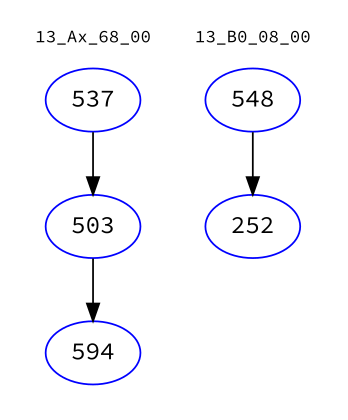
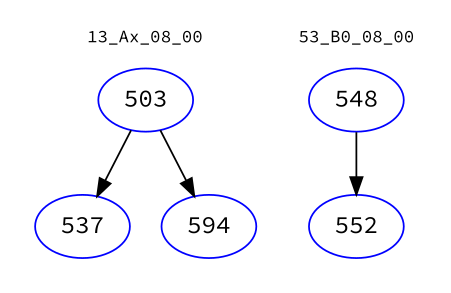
cluster "13_Ax_68_00": label "13_Ax_68_00" -> "13_Ax_08_00"
cluster "13_B0_08_00": label "13_B0_08_00" -> "53_B0_08_00"
edge "537" -> "503": reversed
node "252": label "252" -> "552"
